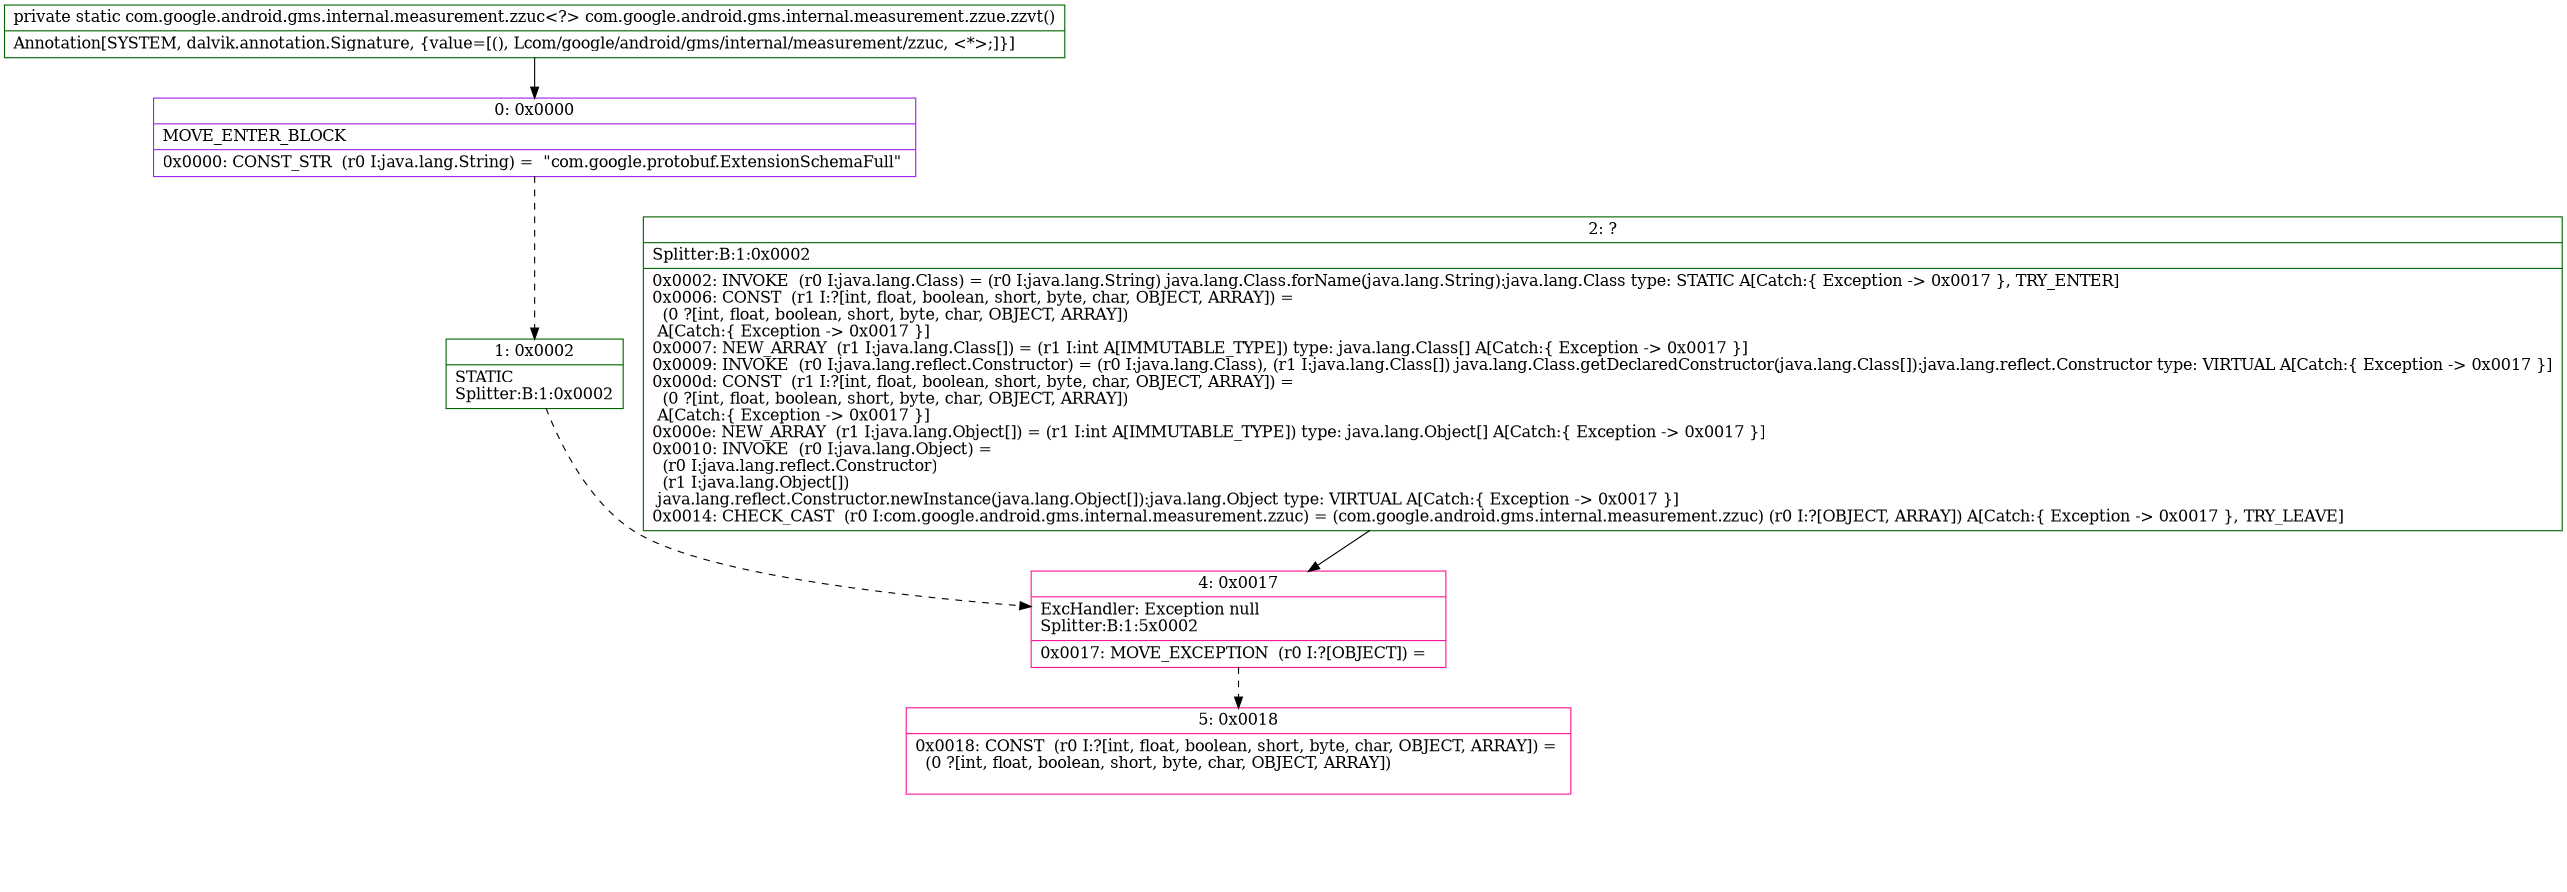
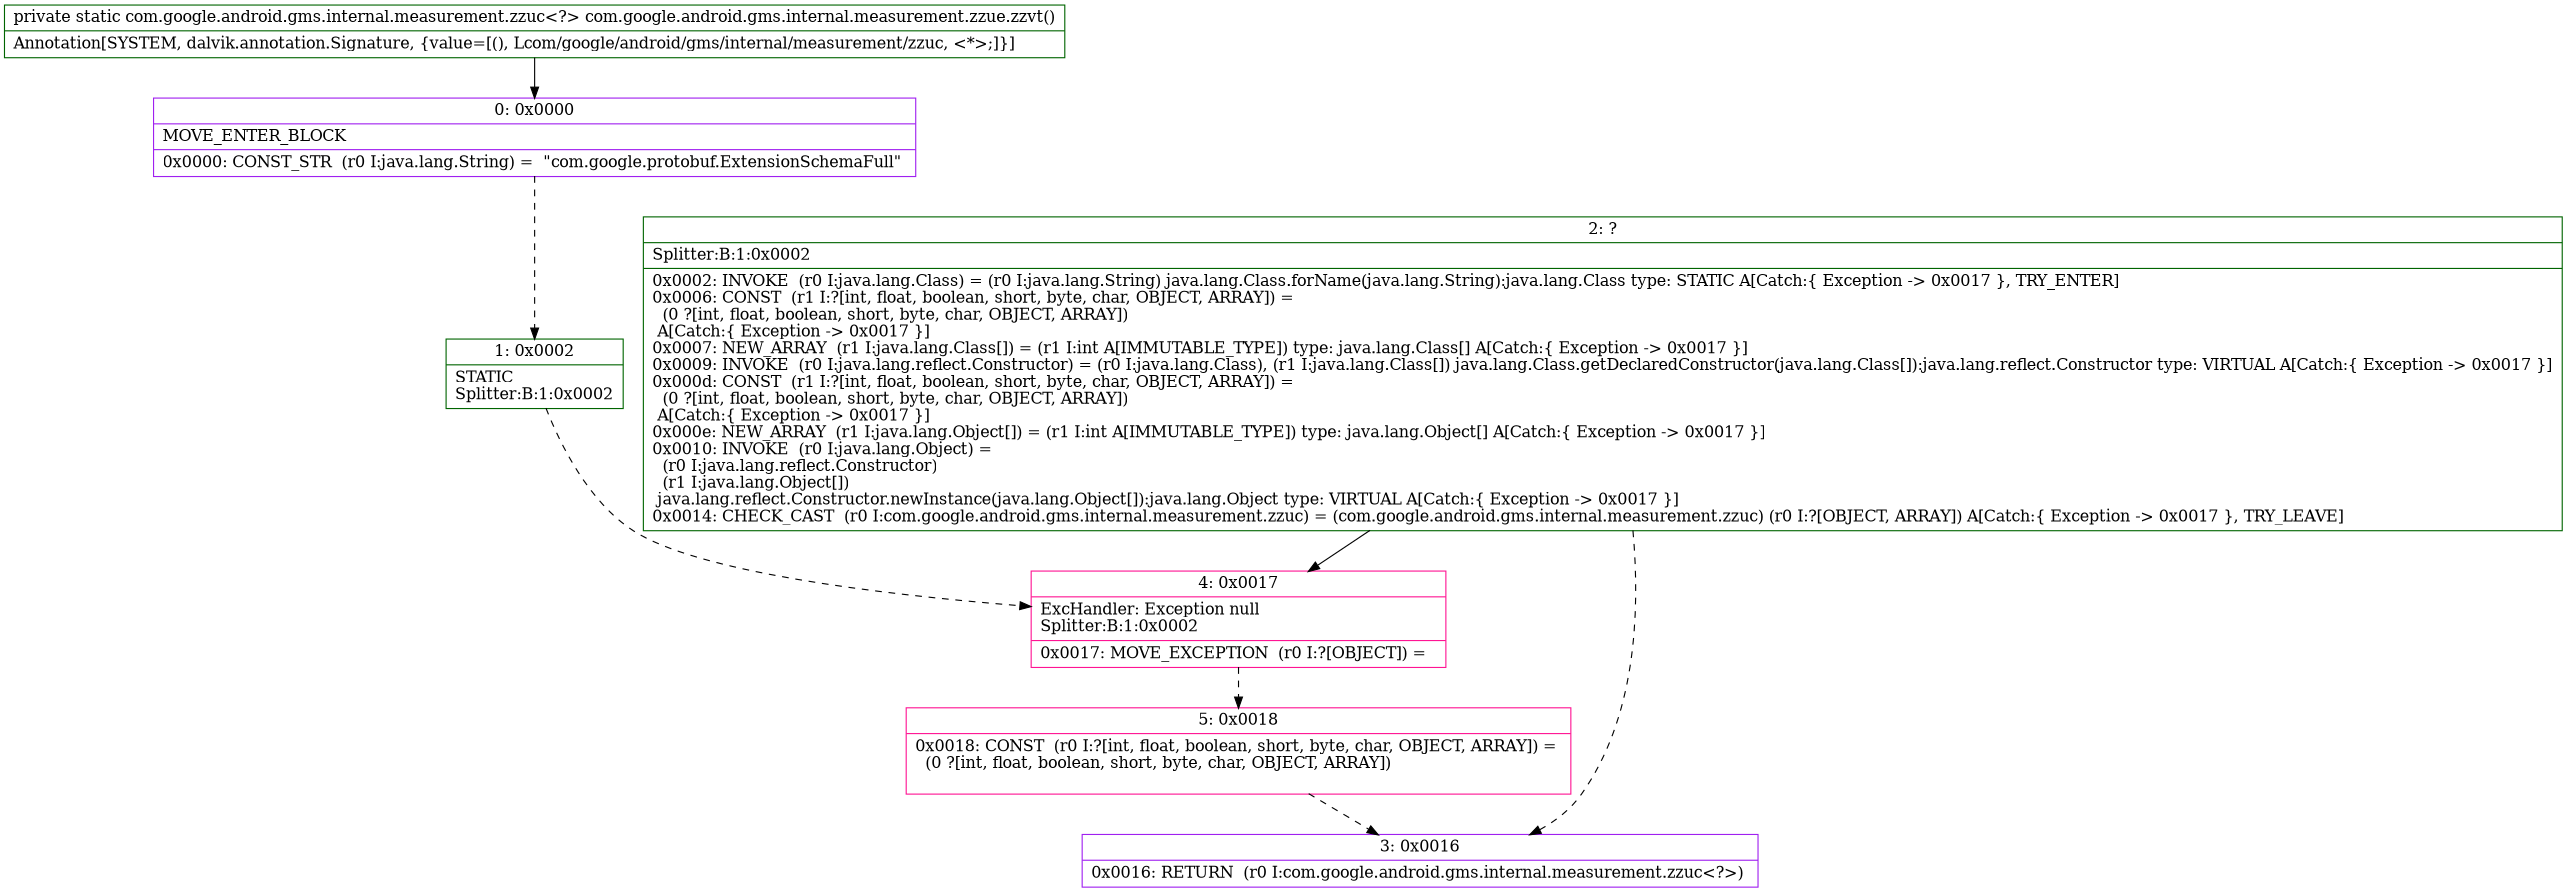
node "4: 0x0017": text "Splitter:B:1:5x0002" -> "Splitter:B:1:0x0002"
node "3: 0x0016": added
